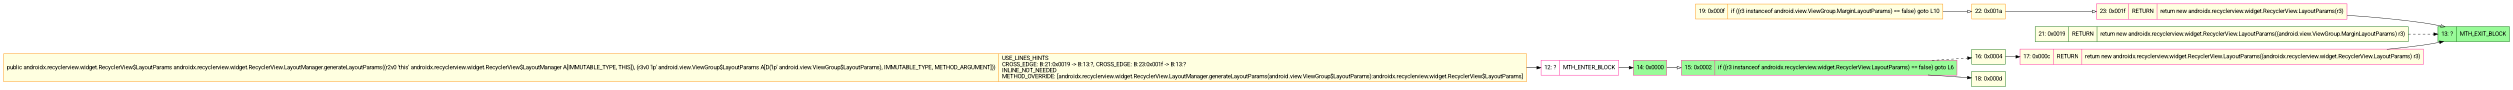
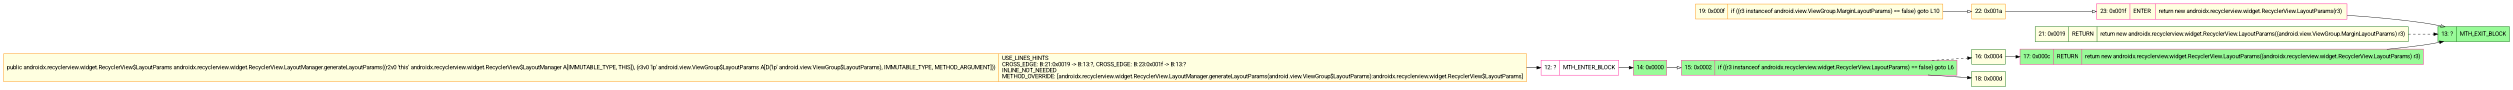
node "23: 0x001f": text "RETURN" -> "ENTER"
node "17: 0x000c": fillcolor lightyellow -> palegreen
